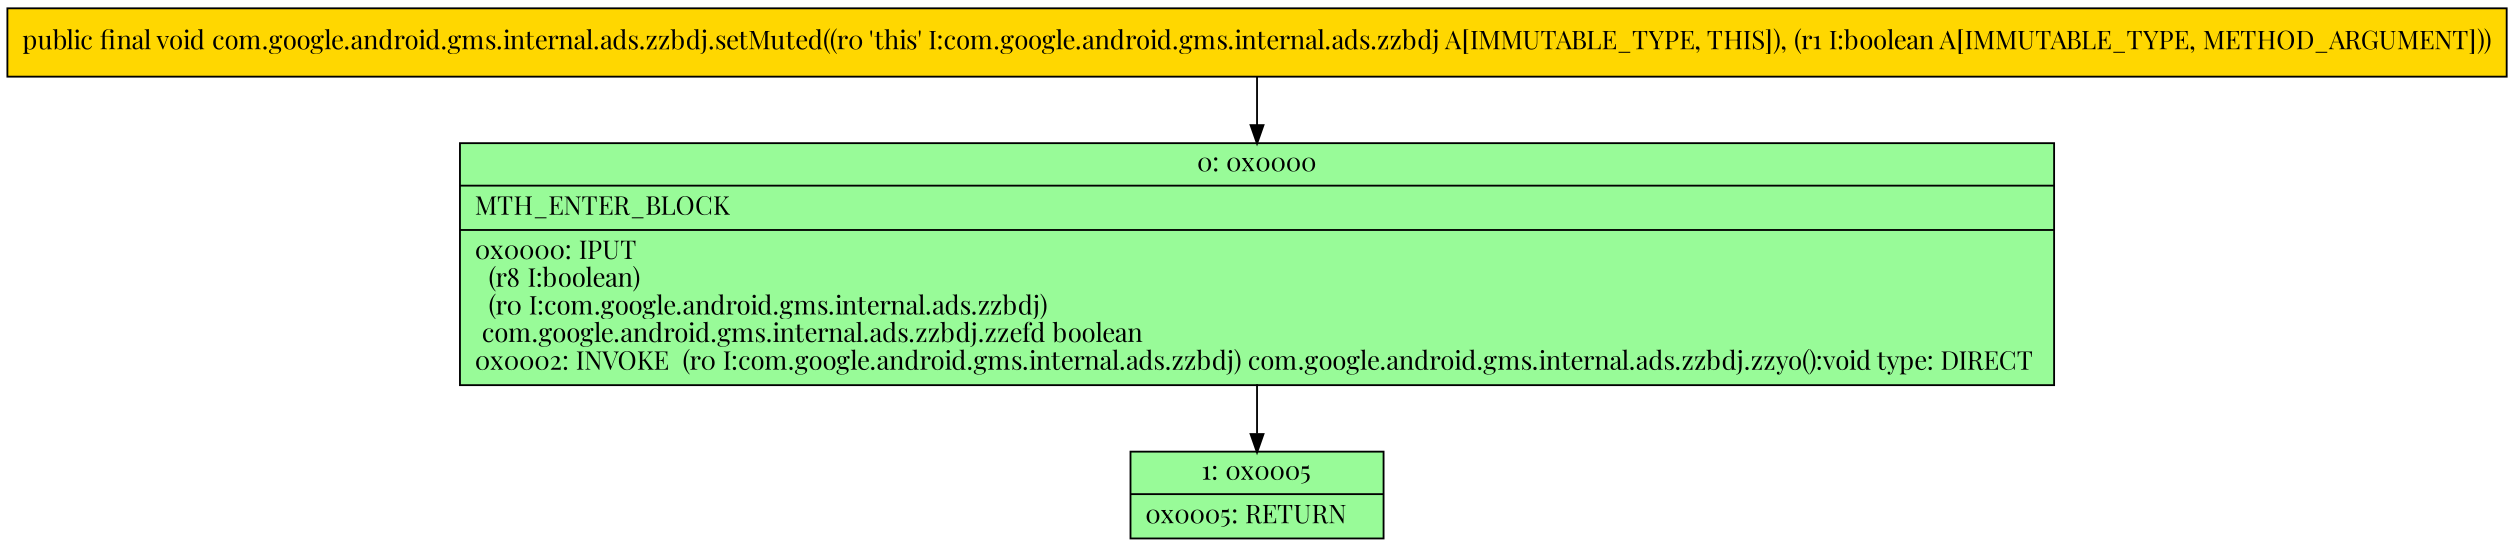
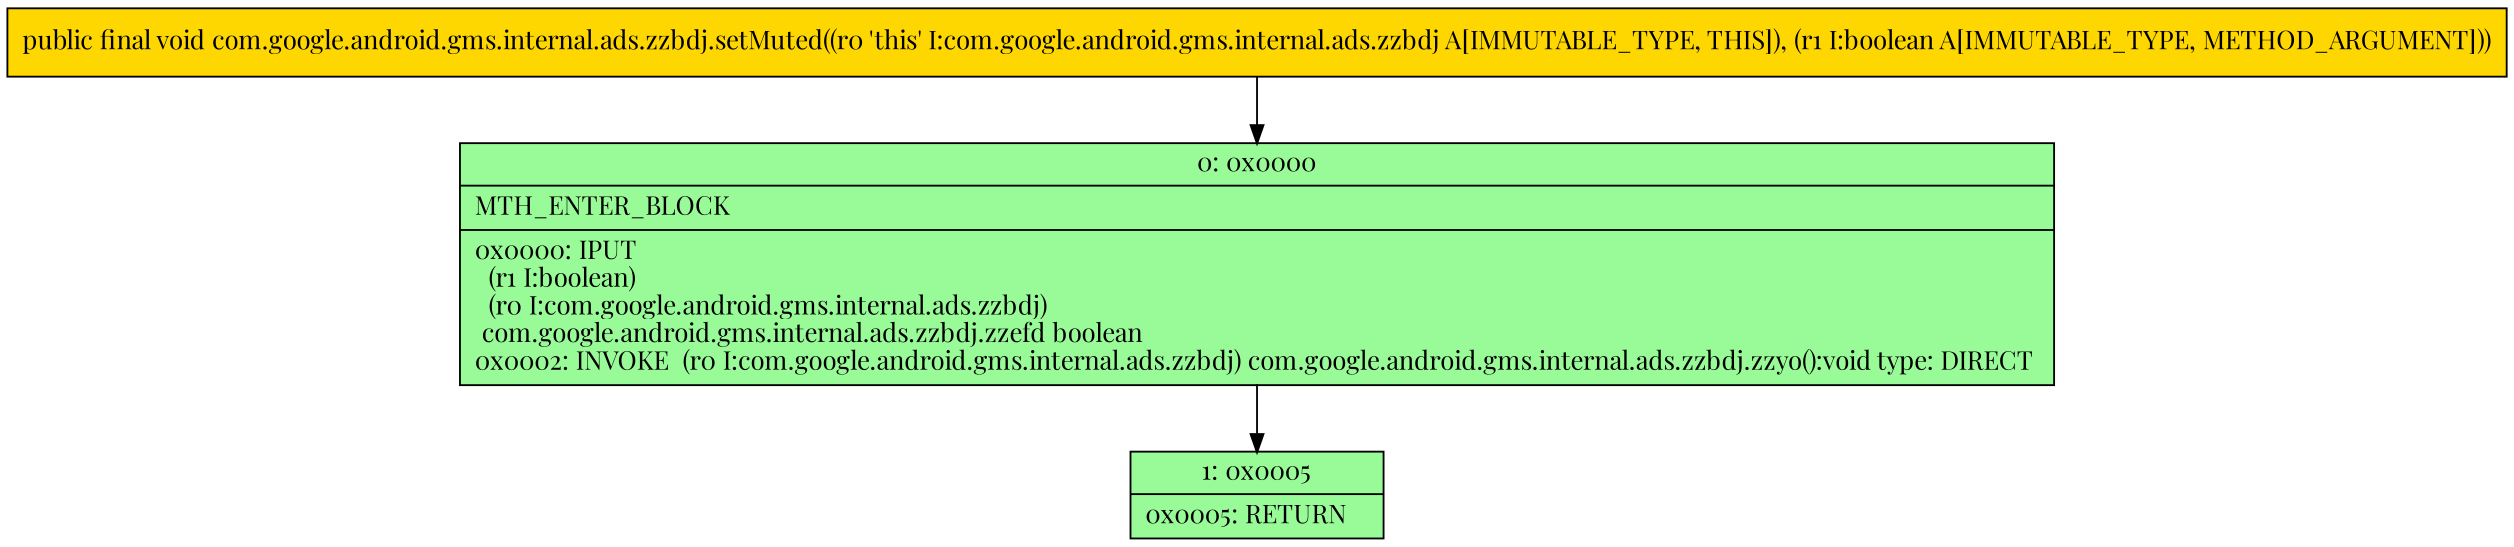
node "0: 0x0000": text "(r8 I:boolean)" -> "(r1 I:boolean)"
